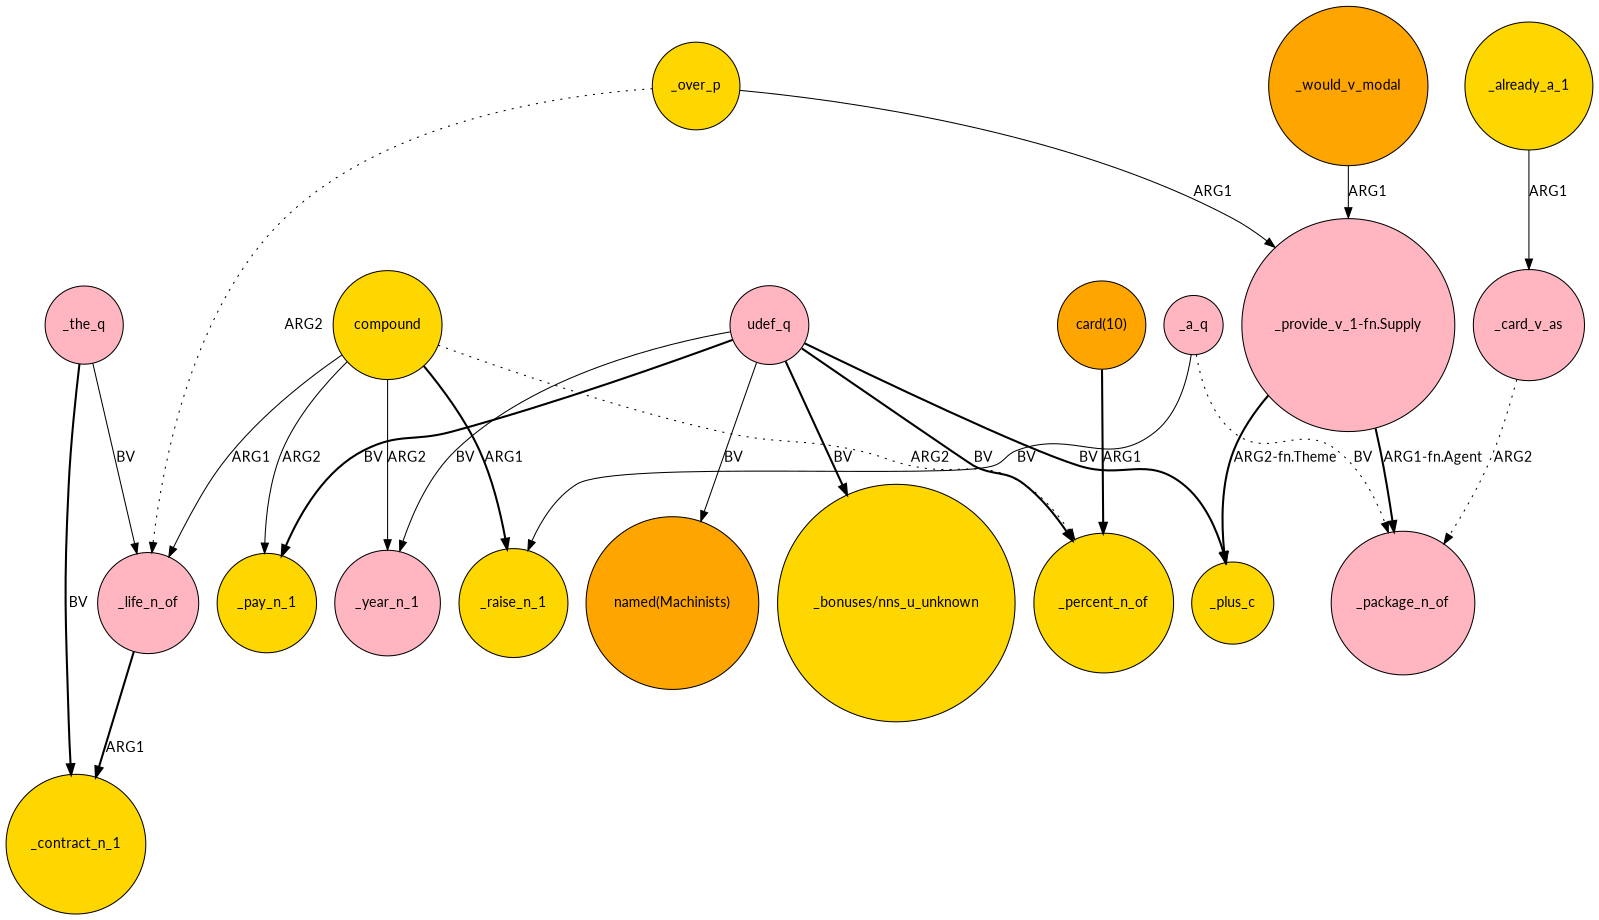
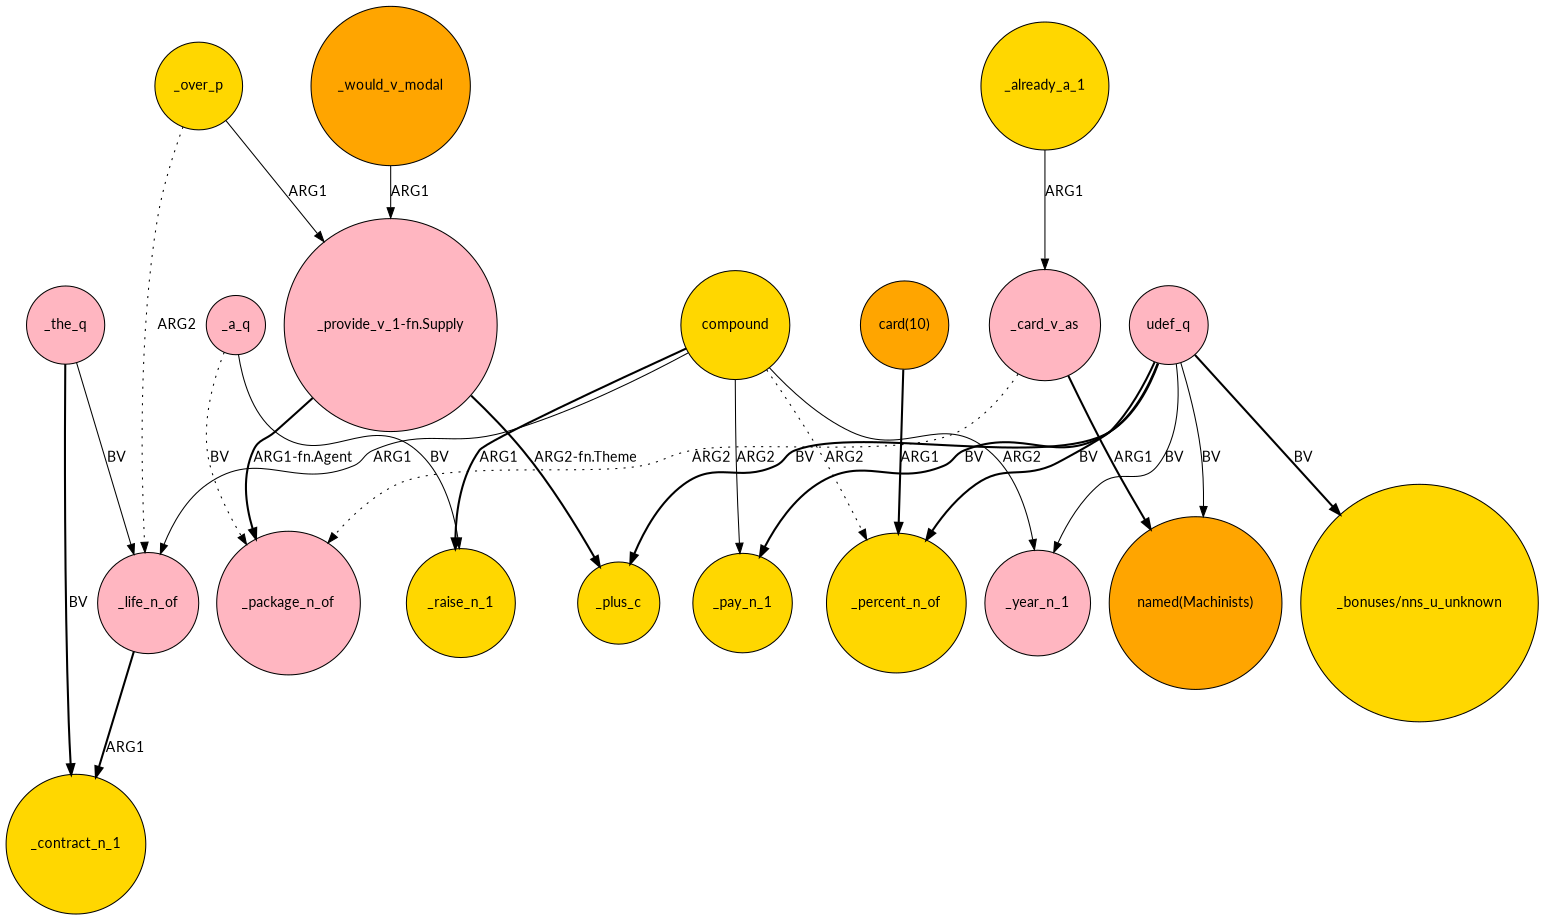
edge "_card_v_as" -> "named(Machinists)": added, label "ARG1"
